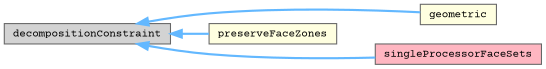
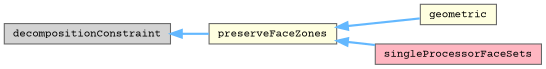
edge "geometric" -> "decompositionConstraint": now "geometric" -> "preserveFaceZones"
edge "singleProcessorFaceSets" -> "decompositionConstraint": now "singleProcessorFaceSets" -> "preserveFaceZones"
